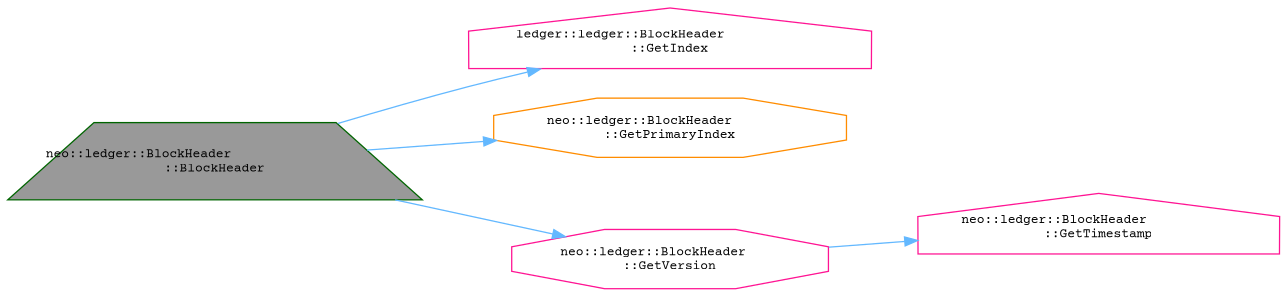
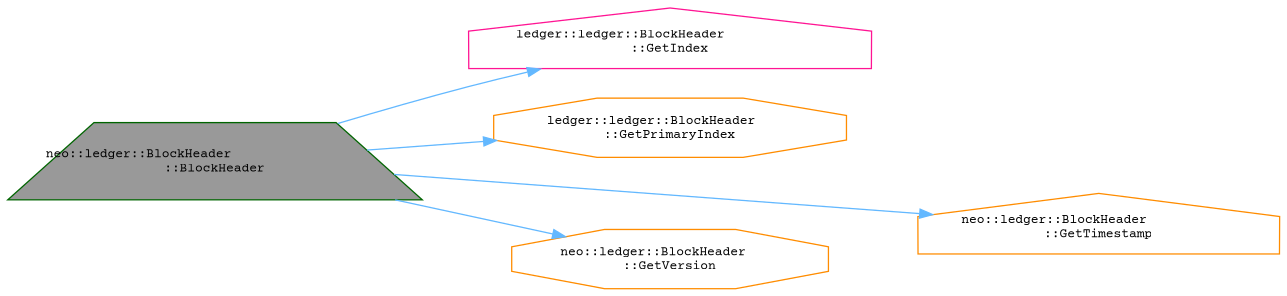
node "neo::ledger::BlockHeader ::GetPrimaryIndex": label "neo::ledger::BlockHeader ::GetPrimaryIndex" -> "ledger::ledger::BlockHeader ::GetPrimaryIndex"
node "neo::ledger::BlockHeader ::GetTimestamp": color deeppink -> darkorange
edge "neo::ledger::BlockHeader ::GetVersion" -> "neo::ledger::BlockHeader ::GetTimestamp": now "neo::ledger::BlockHeader ::BlockHeader" -> "neo::ledger::BlockHeader ::GetTimestamp"
node "neo::ledger::BlockHeader ::GetVersion": color deeppink -> darkorange
